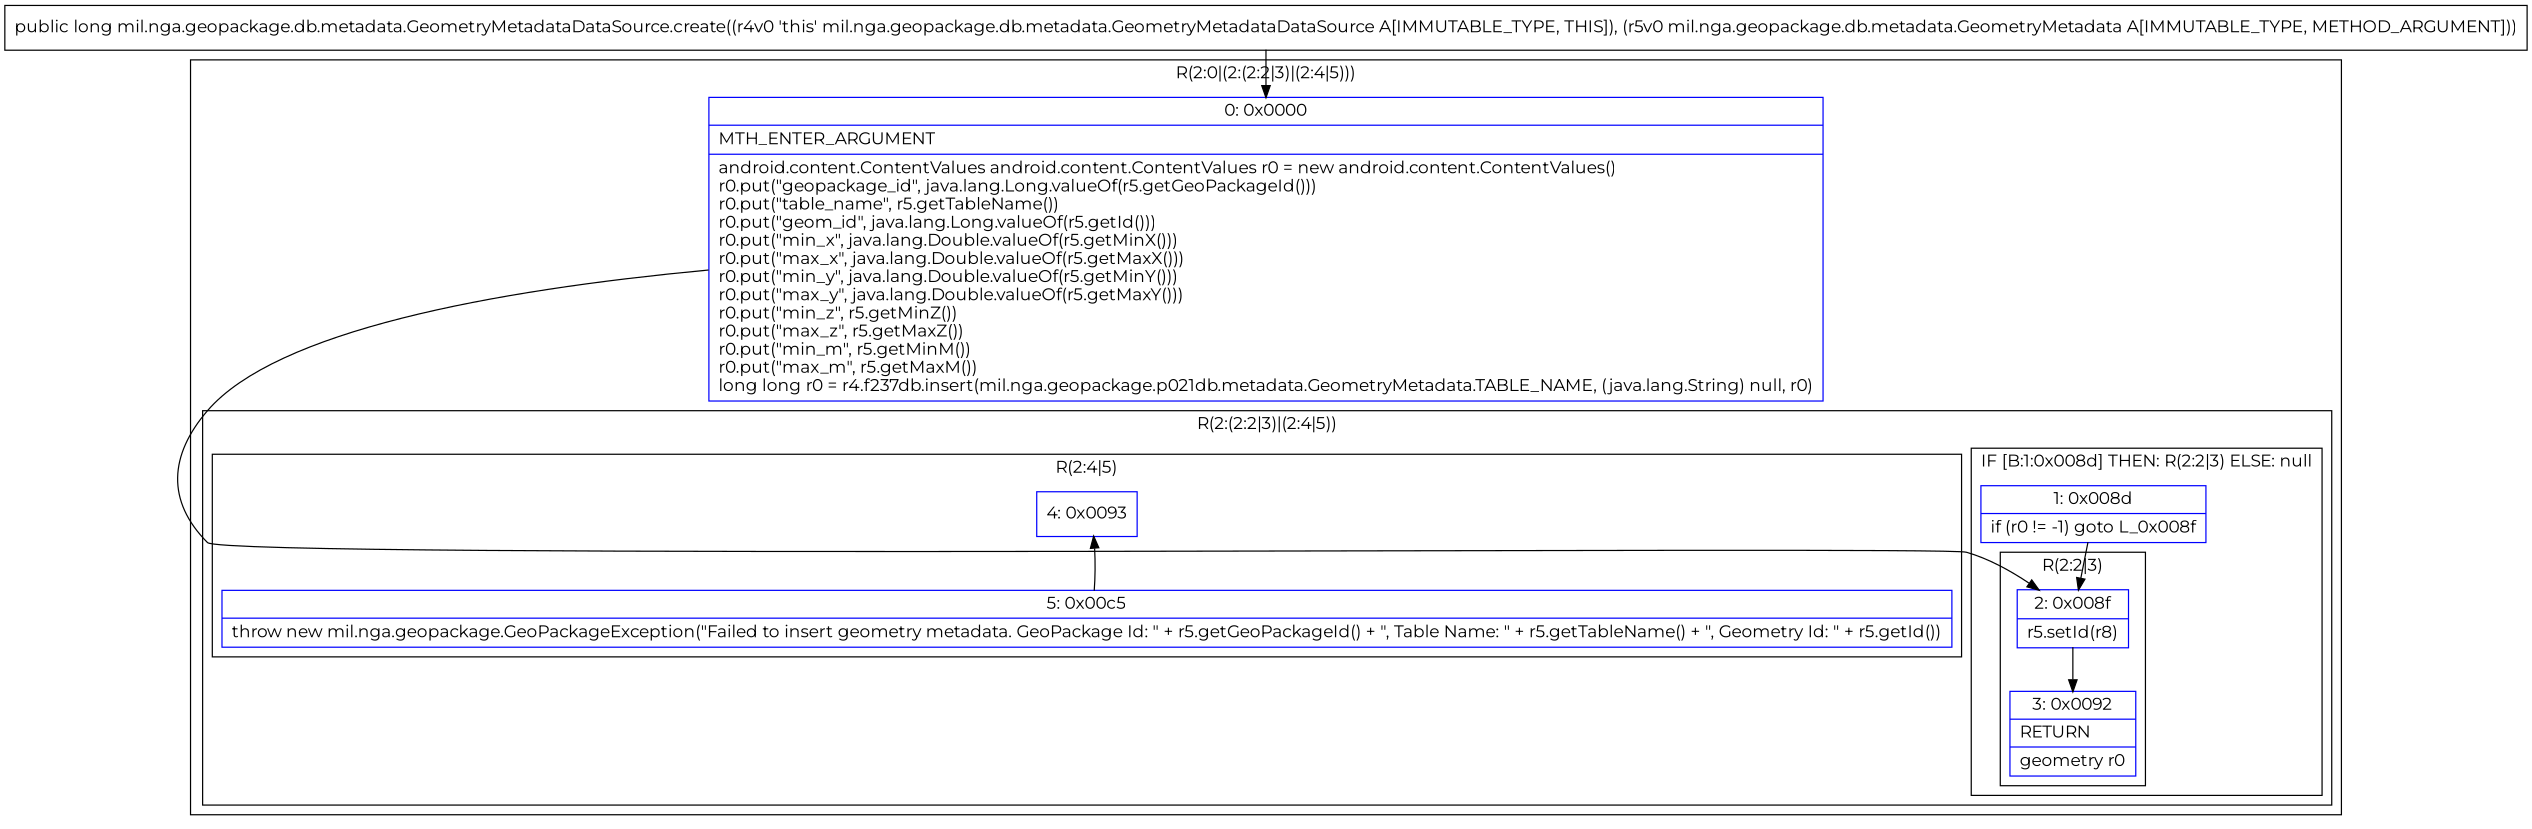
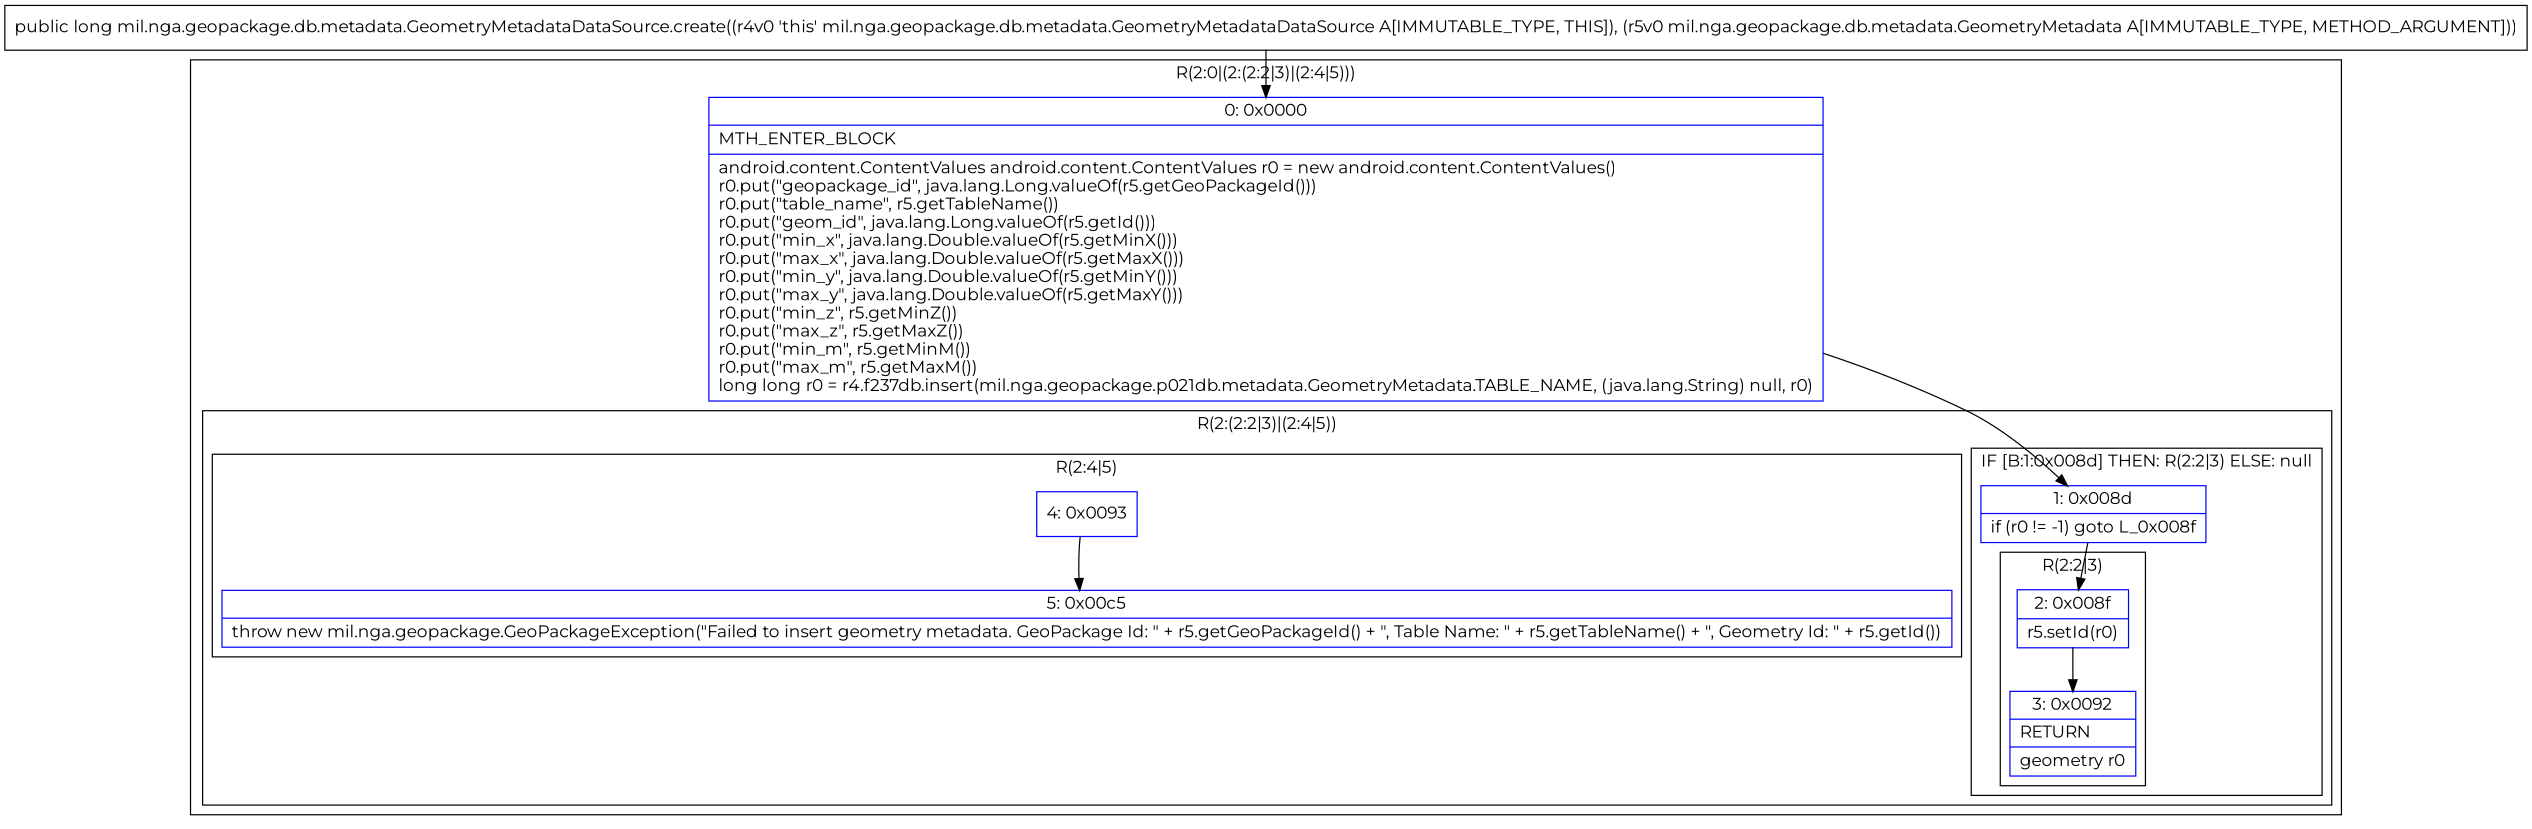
node "0: 0x0000": text "MTH_ENTER_ARGUMENT" -> "MTH_ENTER_BLOCK"
edge "0: 0x0000" -> "2: 0x008f": now "0: 0x0000" -> "1: 0x008d"
edge "5: 0x00c5" -> "4: 0x0093": reversed
node "2: 0x008f": text "r5.setId(r8)" -> "r5.setId(r0)"
